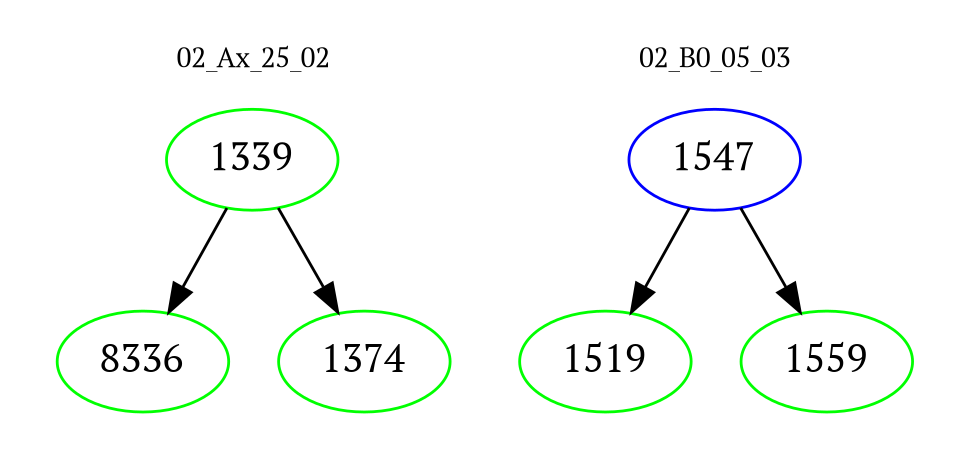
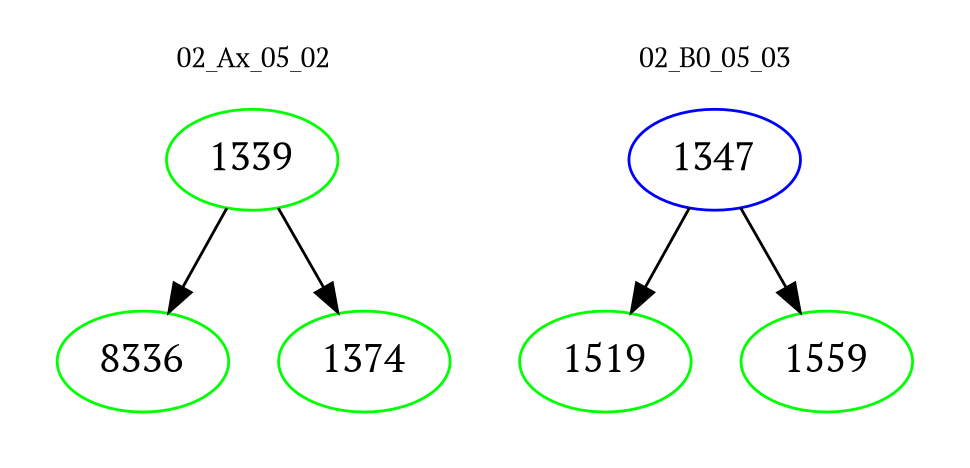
cluster "02_Ax_25_02": label "02_Ax_25_02" -> "02_Ax_05_02"
node "1547": label "1547" -> "1347"
